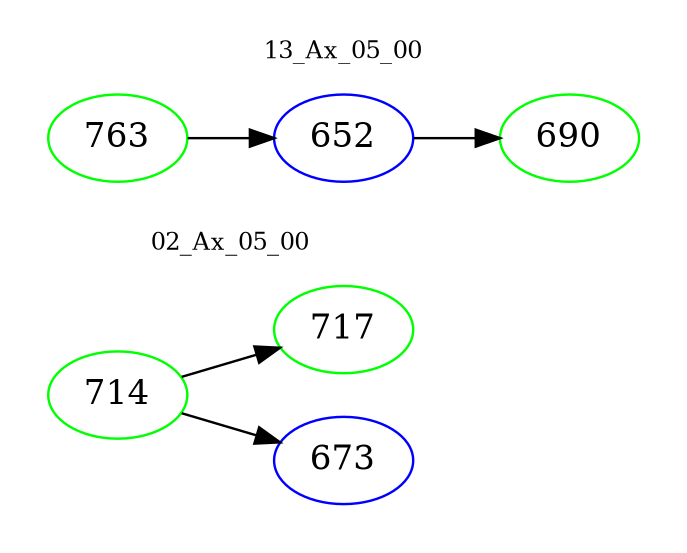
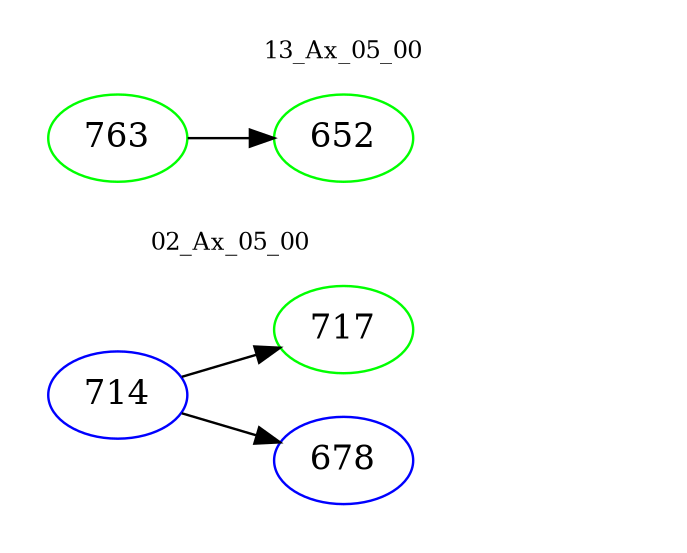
node "652": color blue -> green
node "690": removed
node "714": color green -> blue
node "673": label "673" -> "678"
